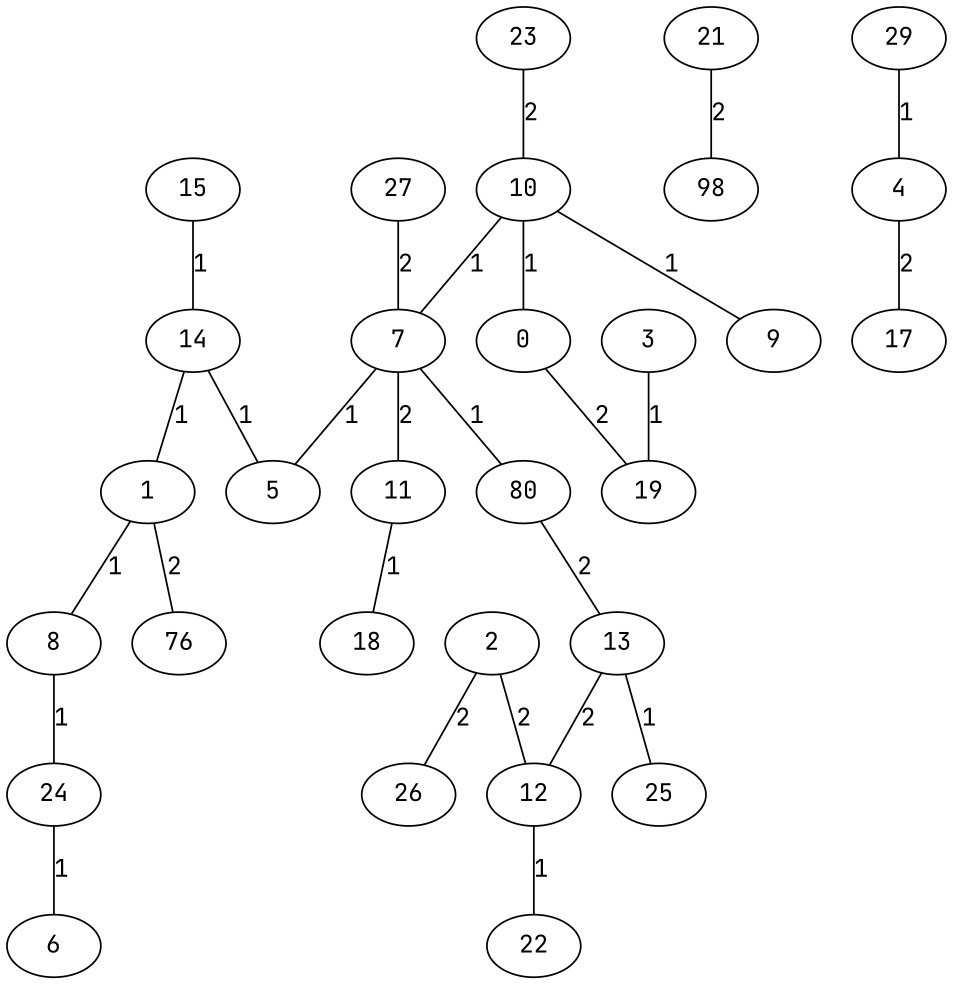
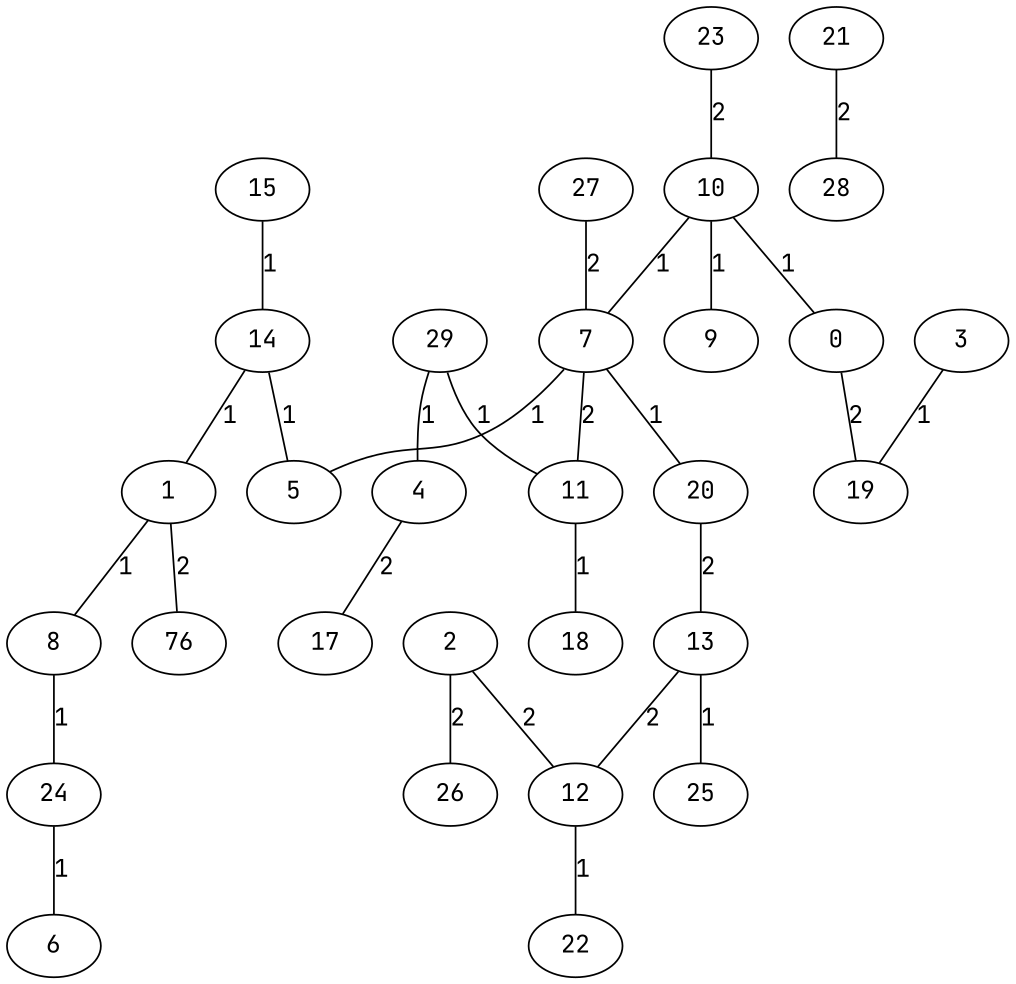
node "98": label "98" -> "28"
edge "29" -- "11": added, label "1"
node "80": label "80" -> "20"
